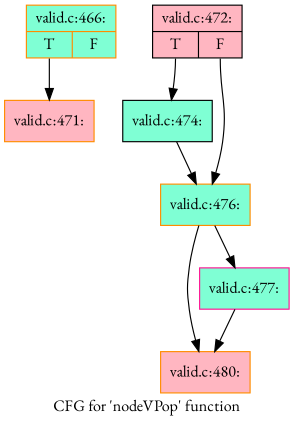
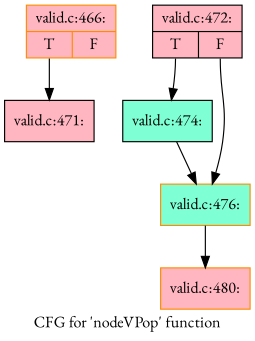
node "valid.c:466:": fillcolor aquamarine -> lightpink
node "valid.c:471:": color darkorange -> black
node "valid.c:477:": removed
